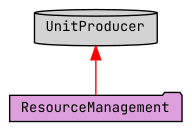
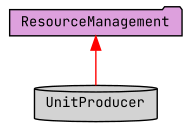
edge "ResourceManagement" -> "UnitProducer": reversed
